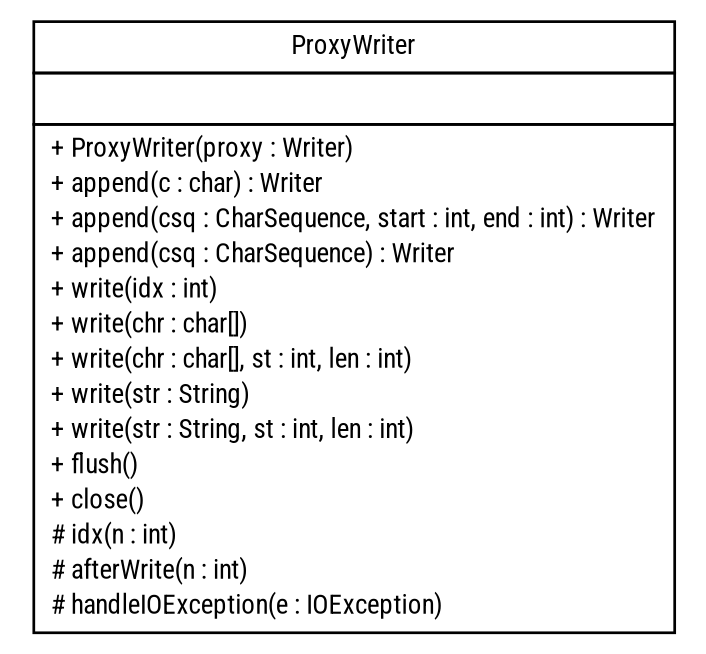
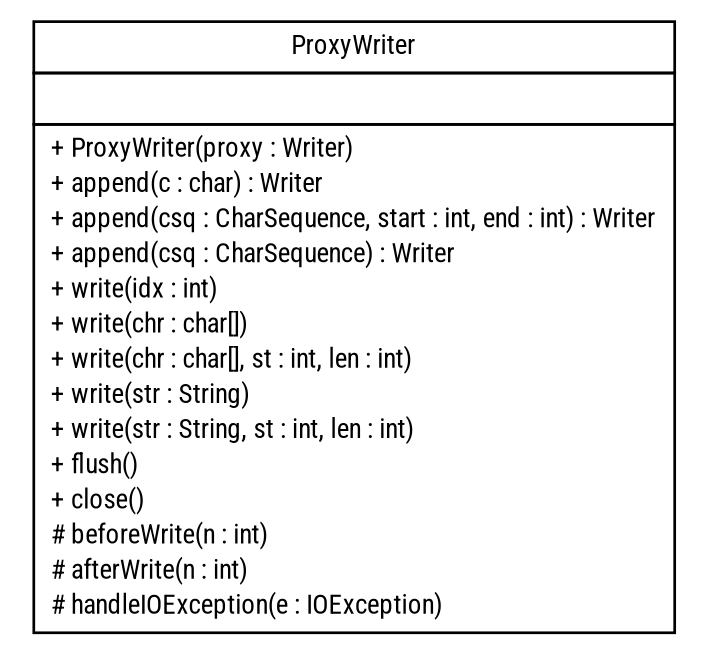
node "ProxyWriter": text "# idx(n : int)" -> "# beforeWrite(n : int)"
